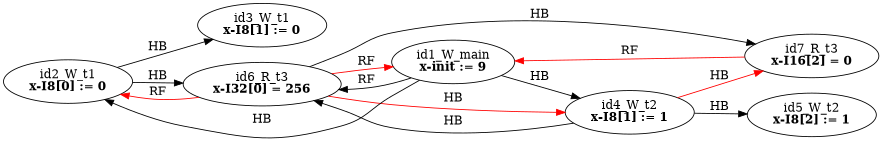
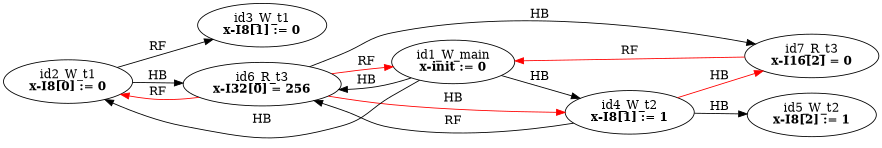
edge "id2_W_t1" -> "id3_W_t1": label "HB" -> "RF"
node "id1_W_main": text "x-init := 9" -> "x-init := 0"
edge "id1_W_main" -> "id6_R_t3": label "RF" -> "HB"
edge "id4_W_t2" -> "id6_R_t3": label "HB" -> "RF"
